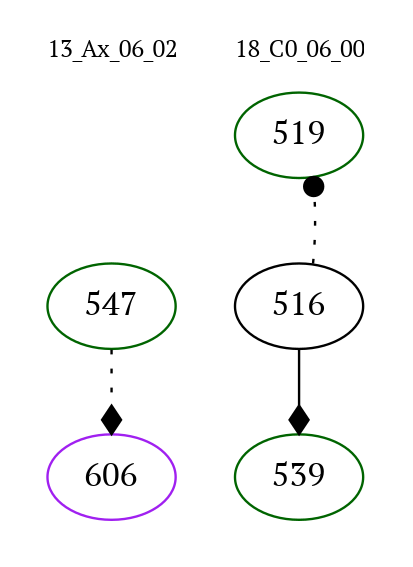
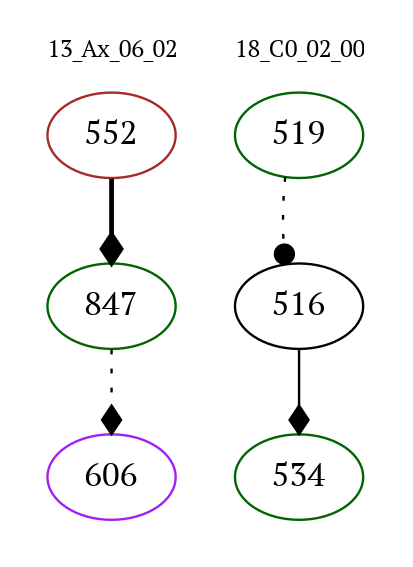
cluster "18_C0_06_00": label "18_C0_06_00" -> "18_C0_02_00"
node "552": added
edge "516" -> "519": reversed
node "547": label "547" -> "847"
node "539": label "539" -> "534"
